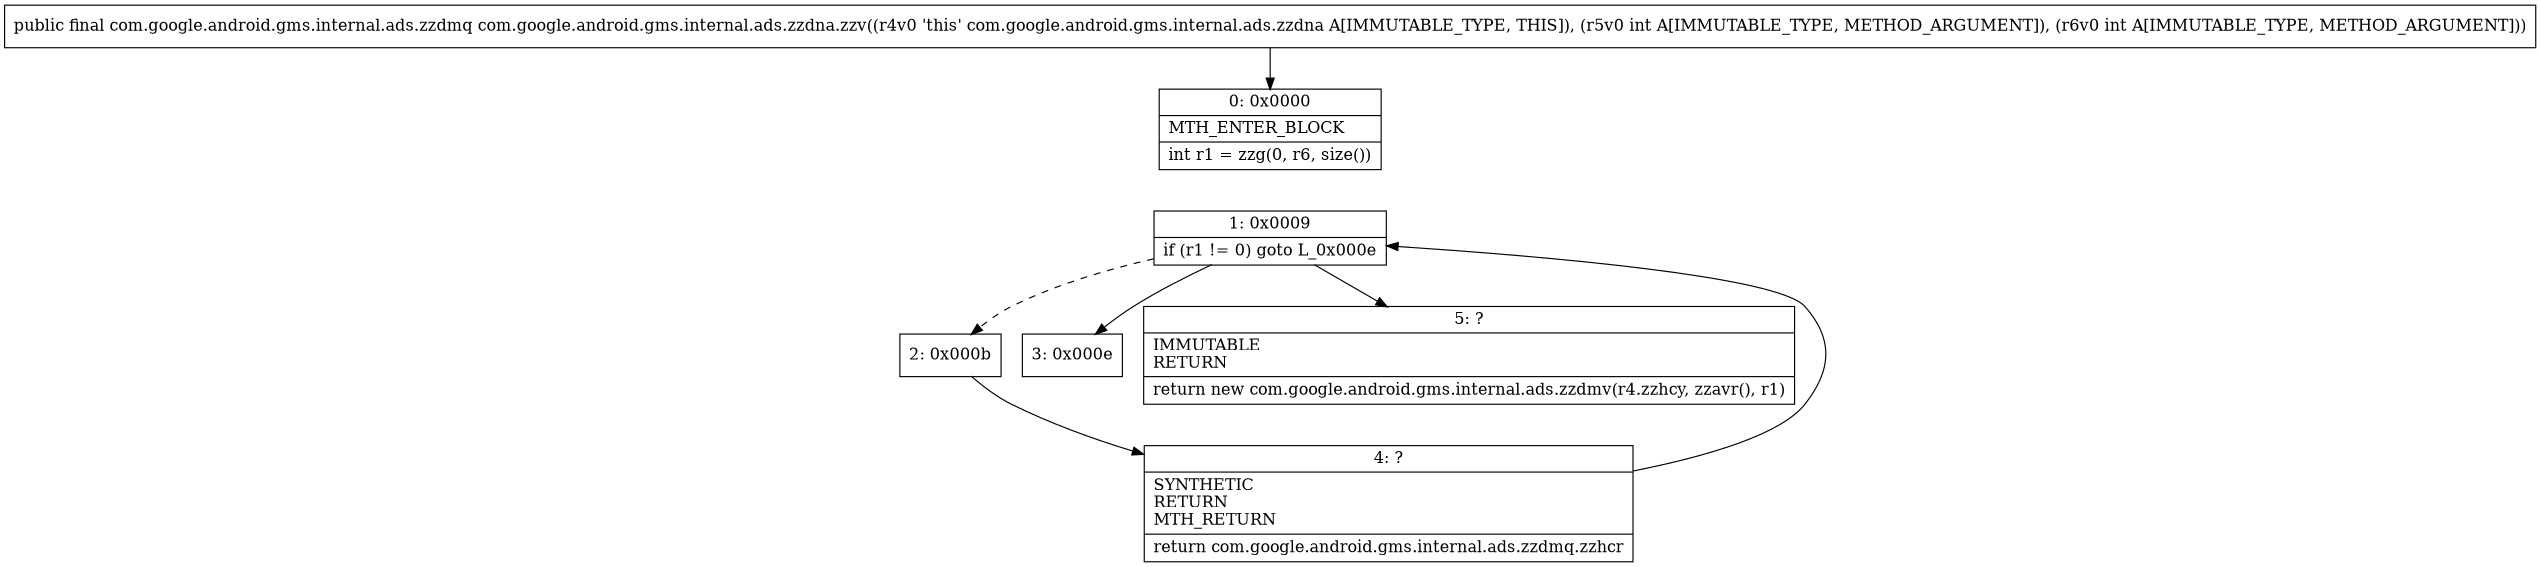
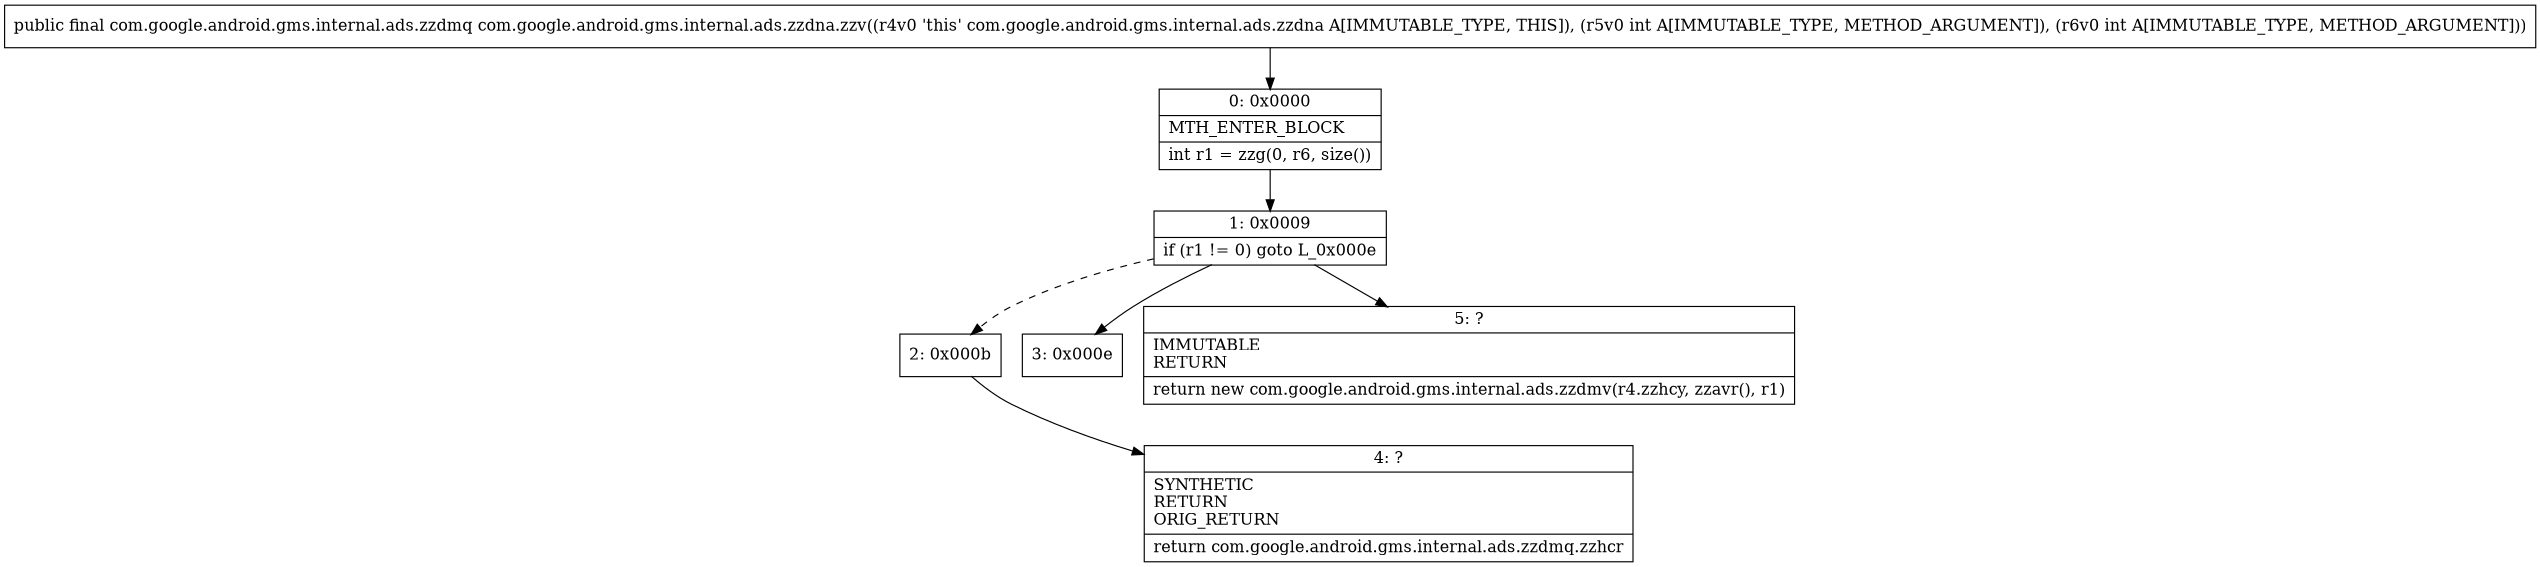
edge "4: ?" -> "1: 0x0009": now "0: 0x0000" -> "1: 0x0009"
node "4: ?": text "MTH_RETURN" -> "ORIG_RETURN"
